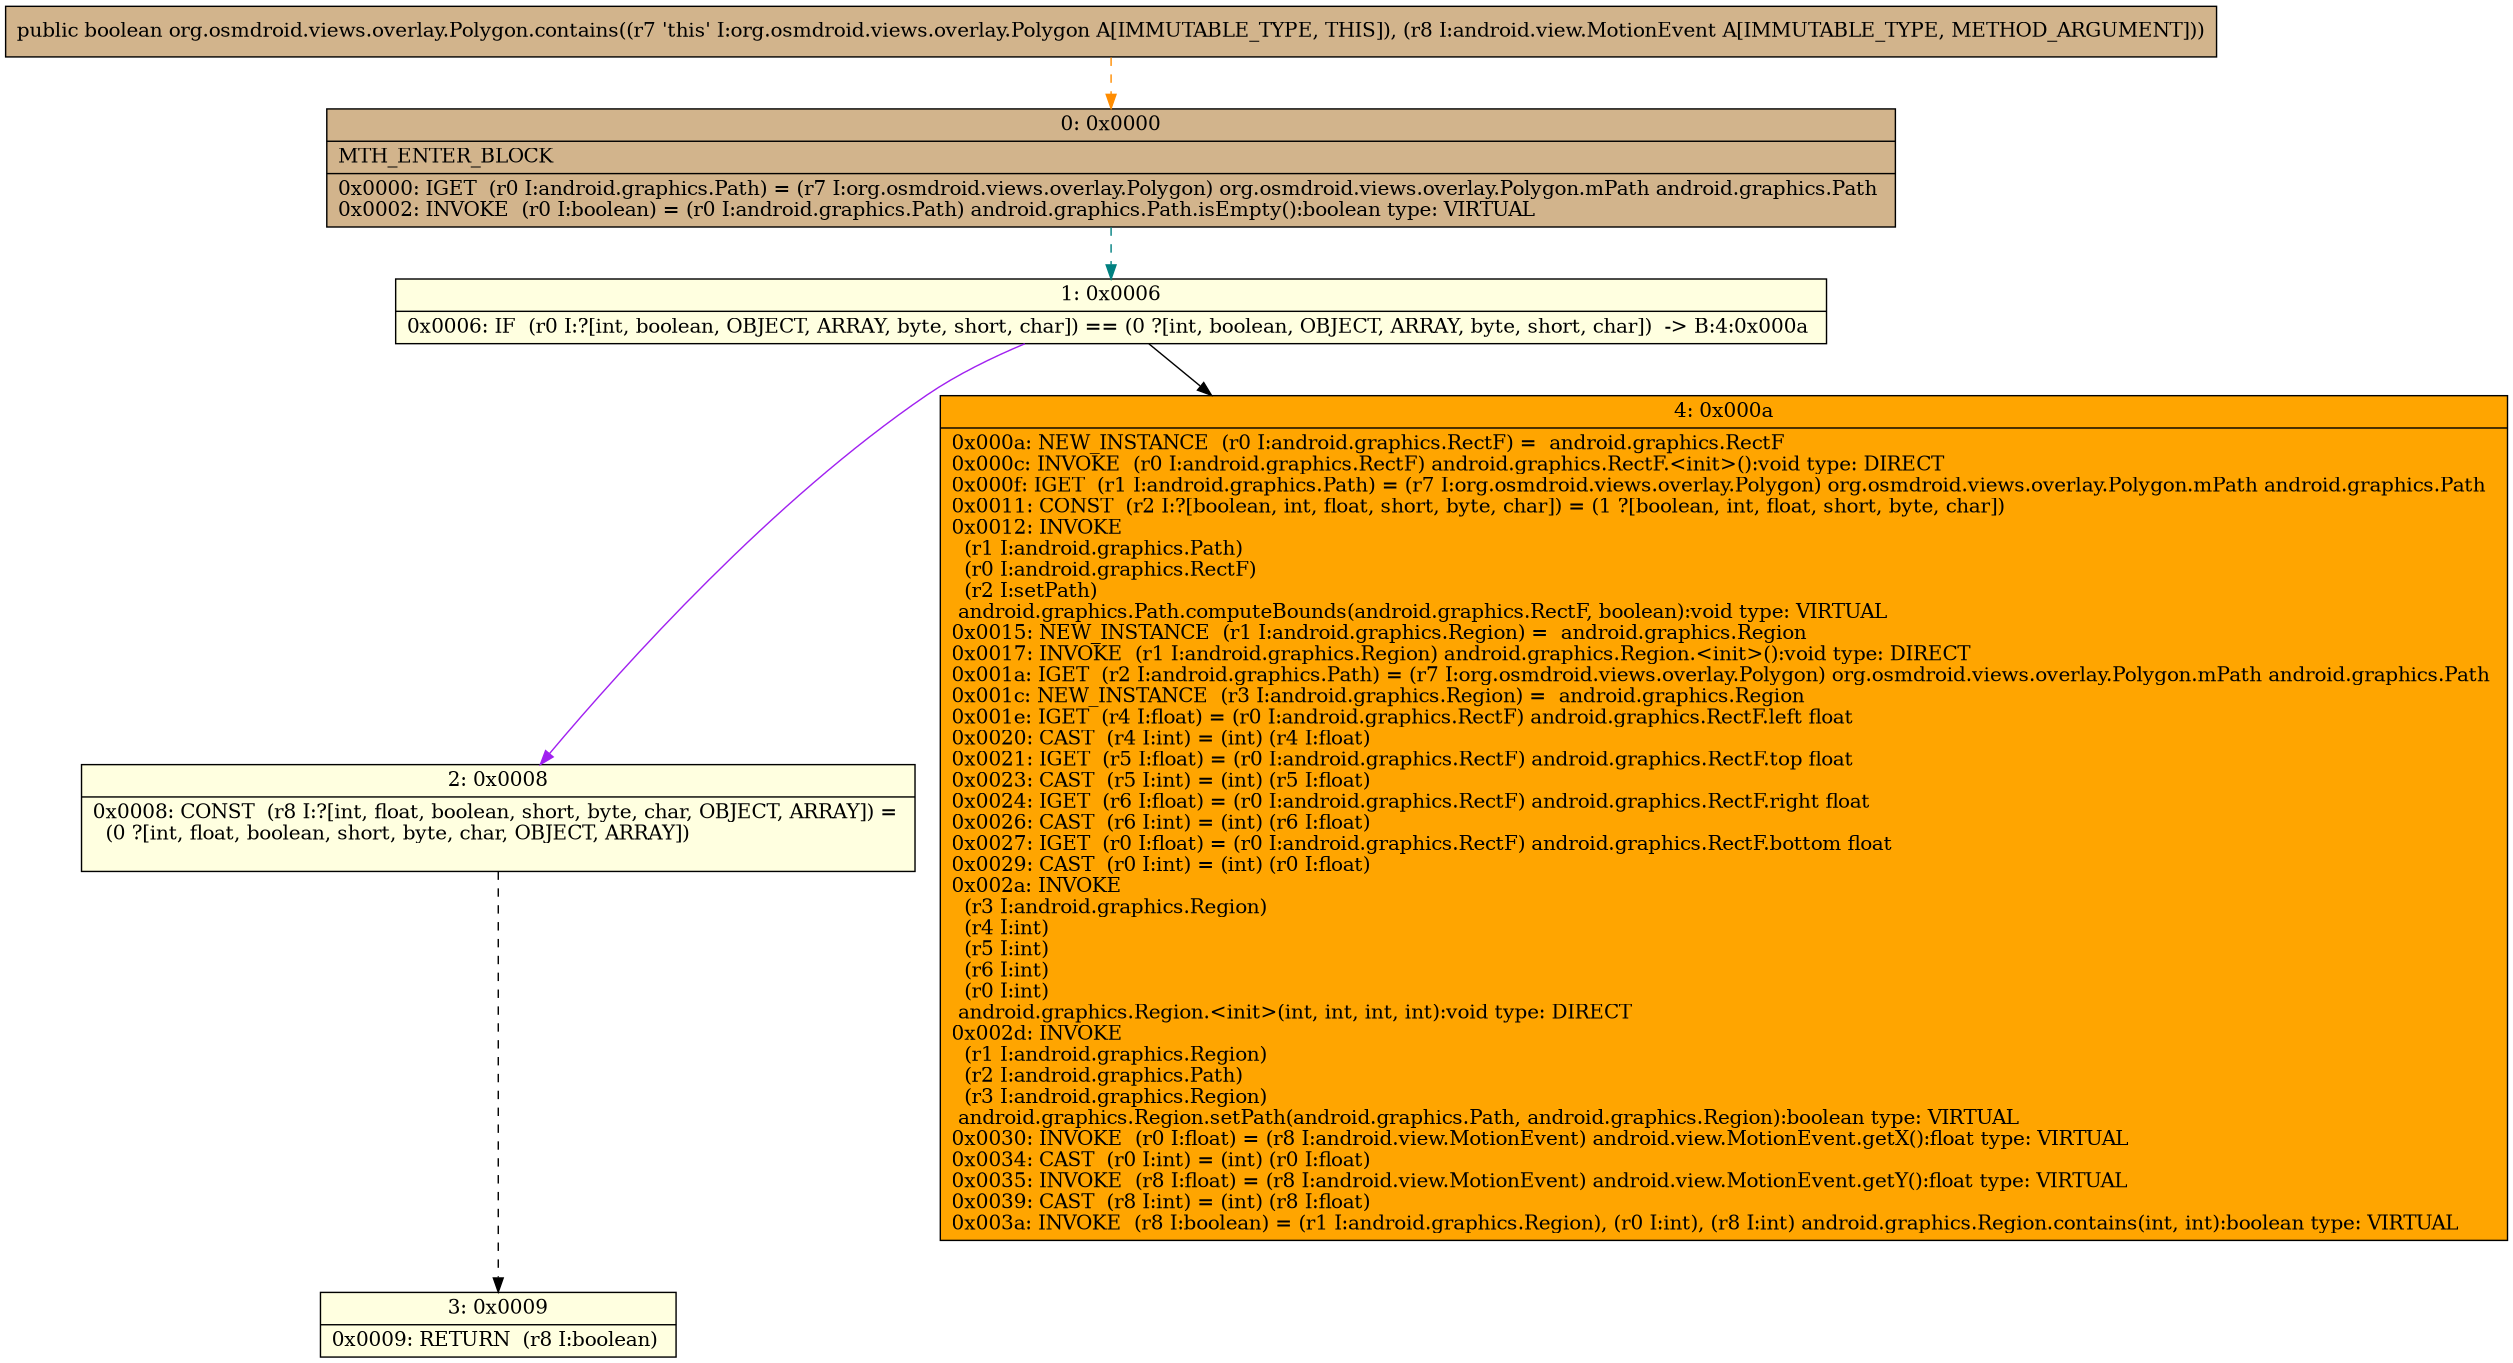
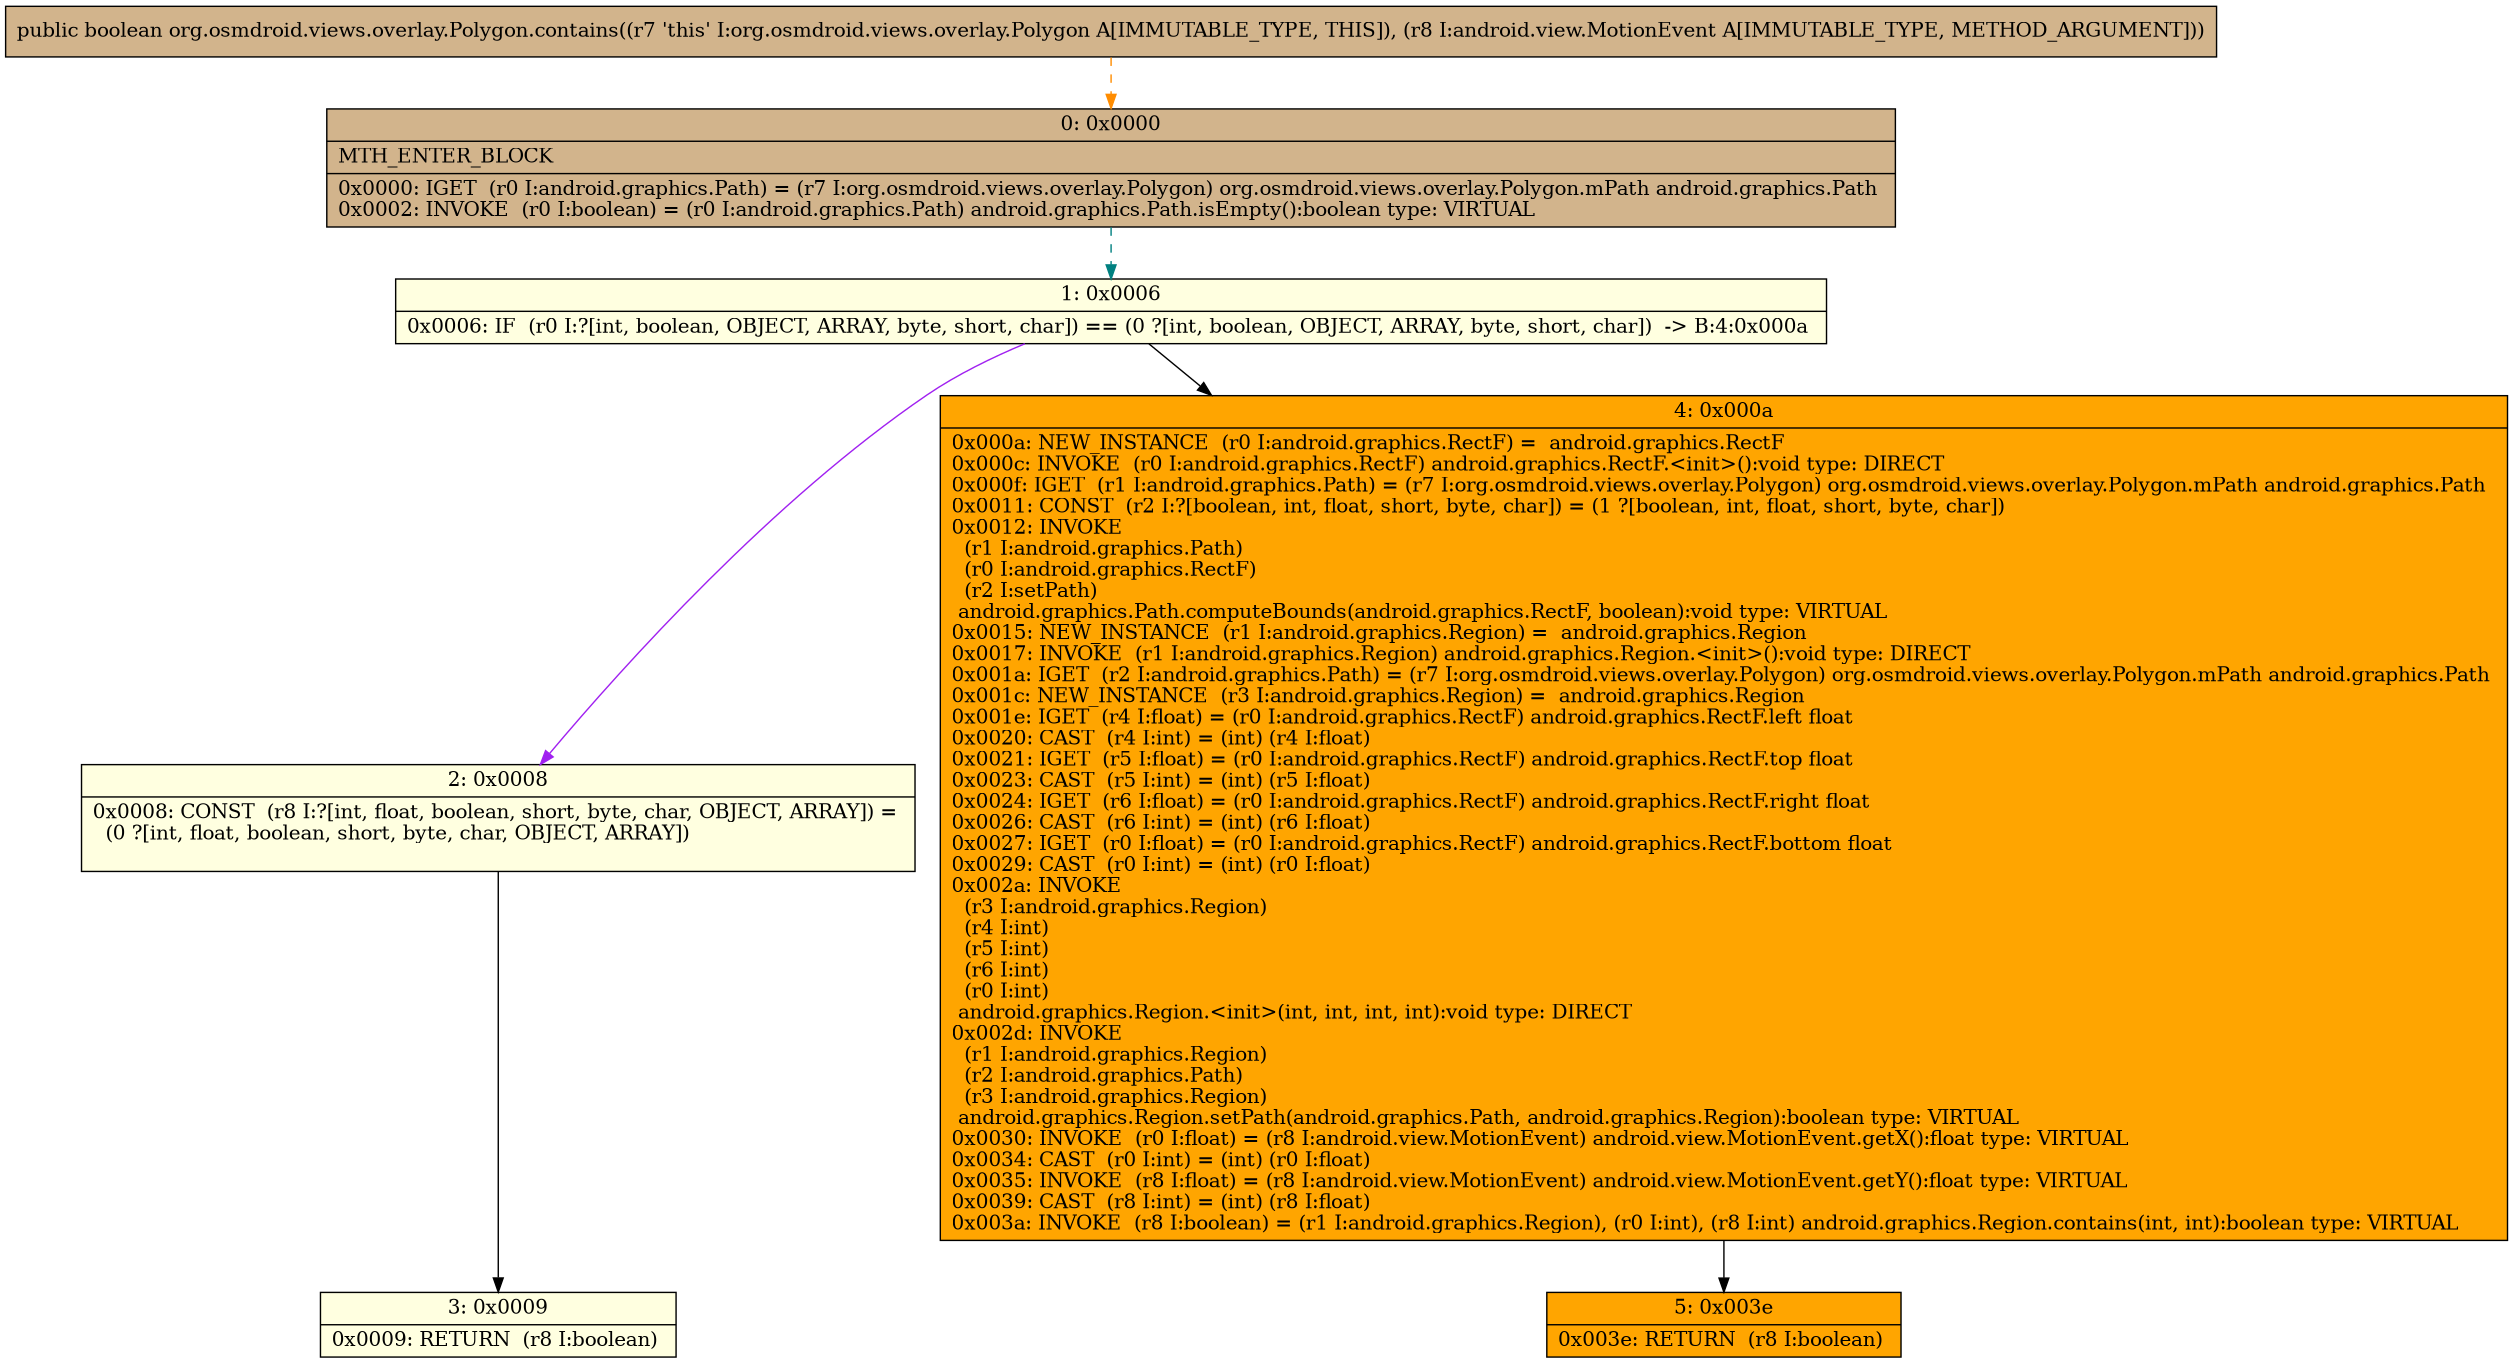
edge "2: 0x0008" -> "3: 0x0009": style dashed -> solid
node "5: 0x003e": added
